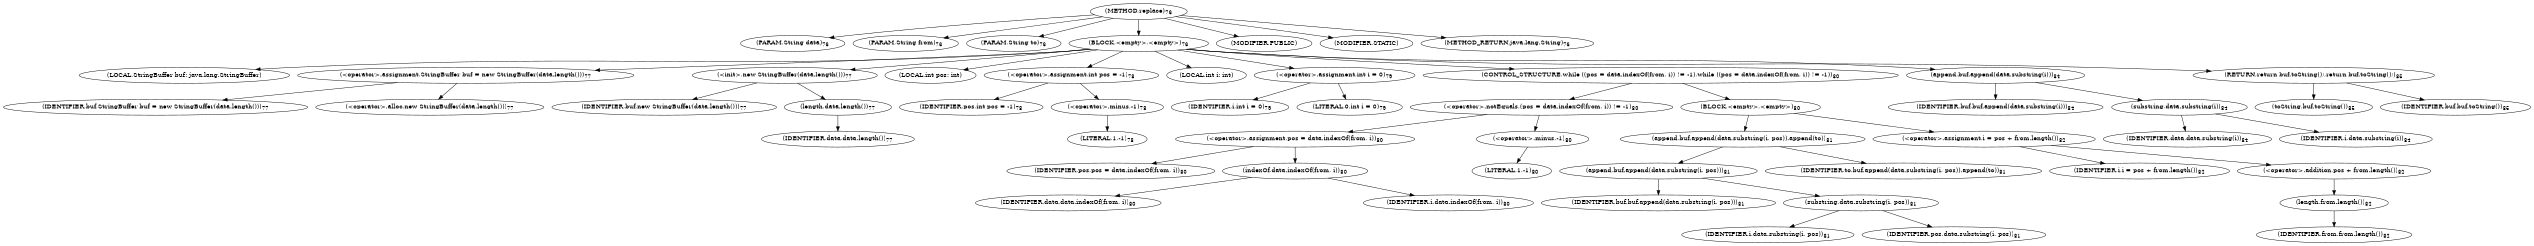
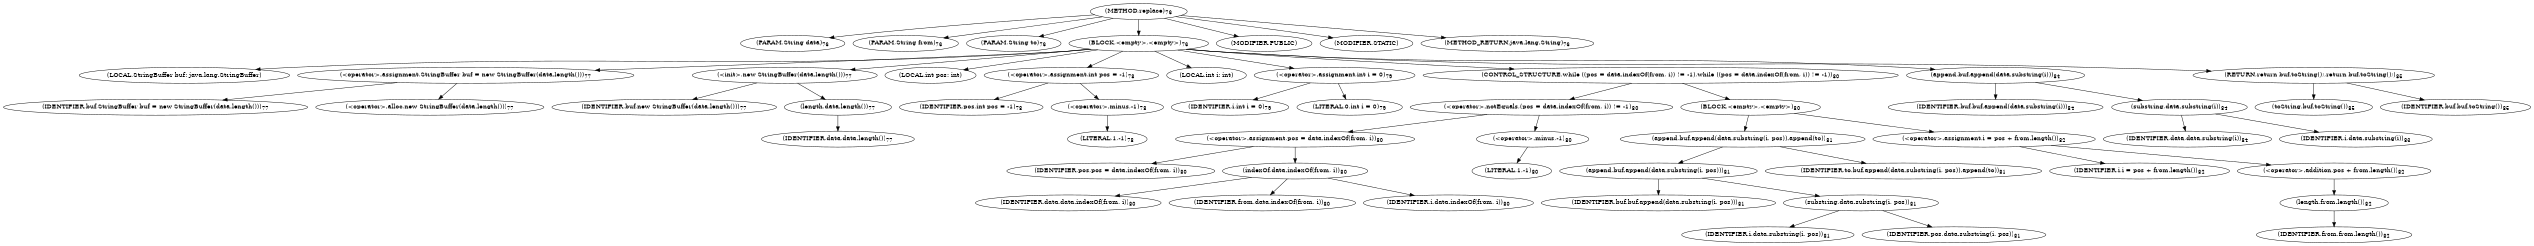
node "(IDENTIFIER,i,data.substring(i))": text "84" -> "83"
node "(IDENTIFIER,from,data.indexOf(from, i))": added
